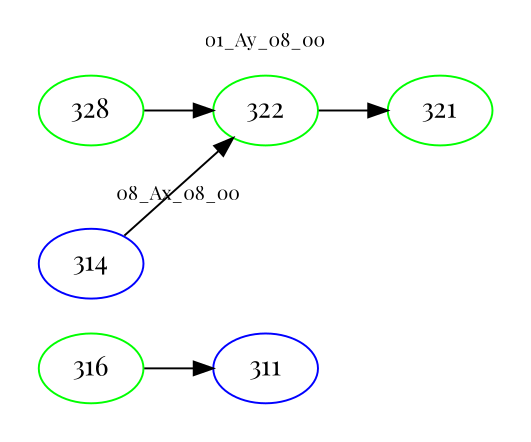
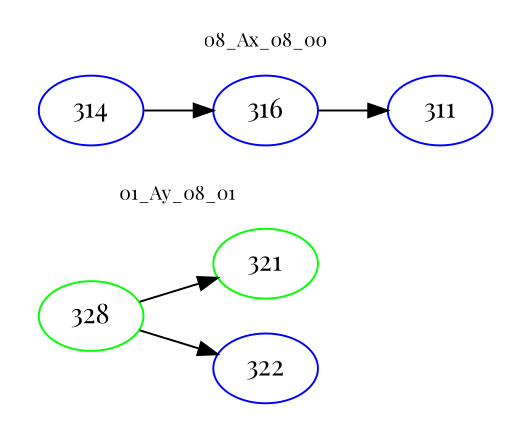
cluster "01_Ay_08_00": label "01_Ay_08_00" -> "01_Ay_08_01"
node "322": color green -> blue
edge "322" -> "321": now "328" -> "321"
edge "314" -> "322": now "314" -> "316"
node "316": color green -> blue
